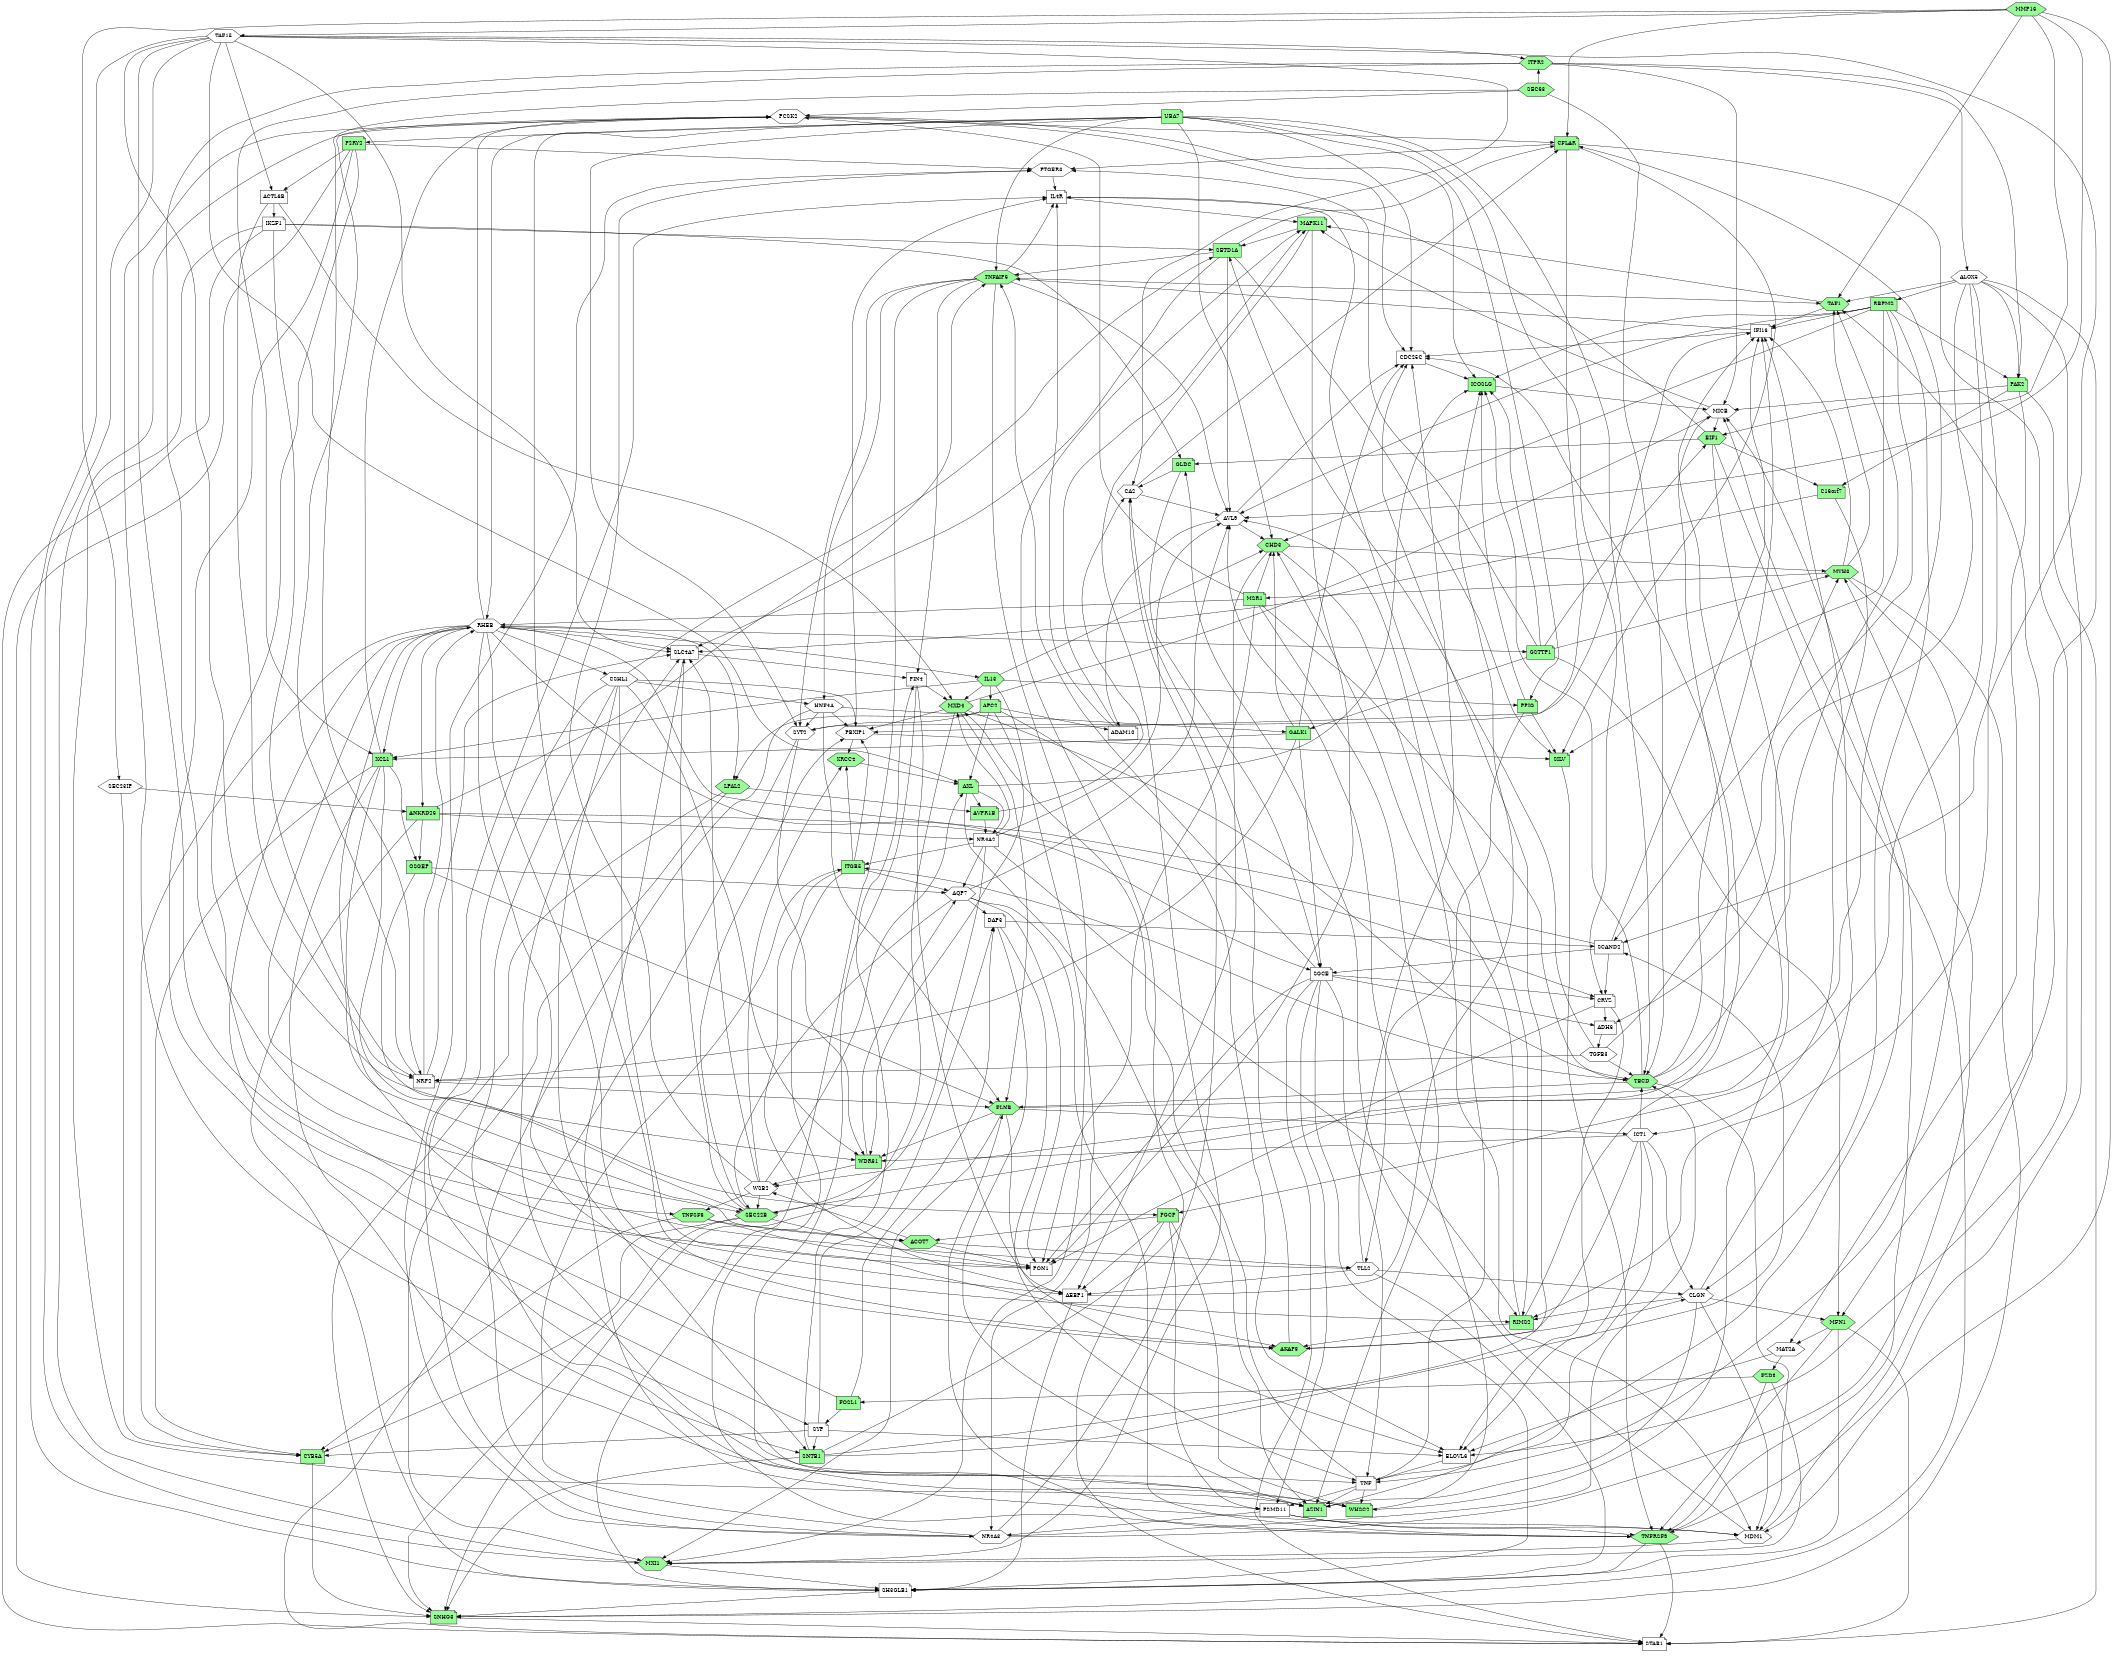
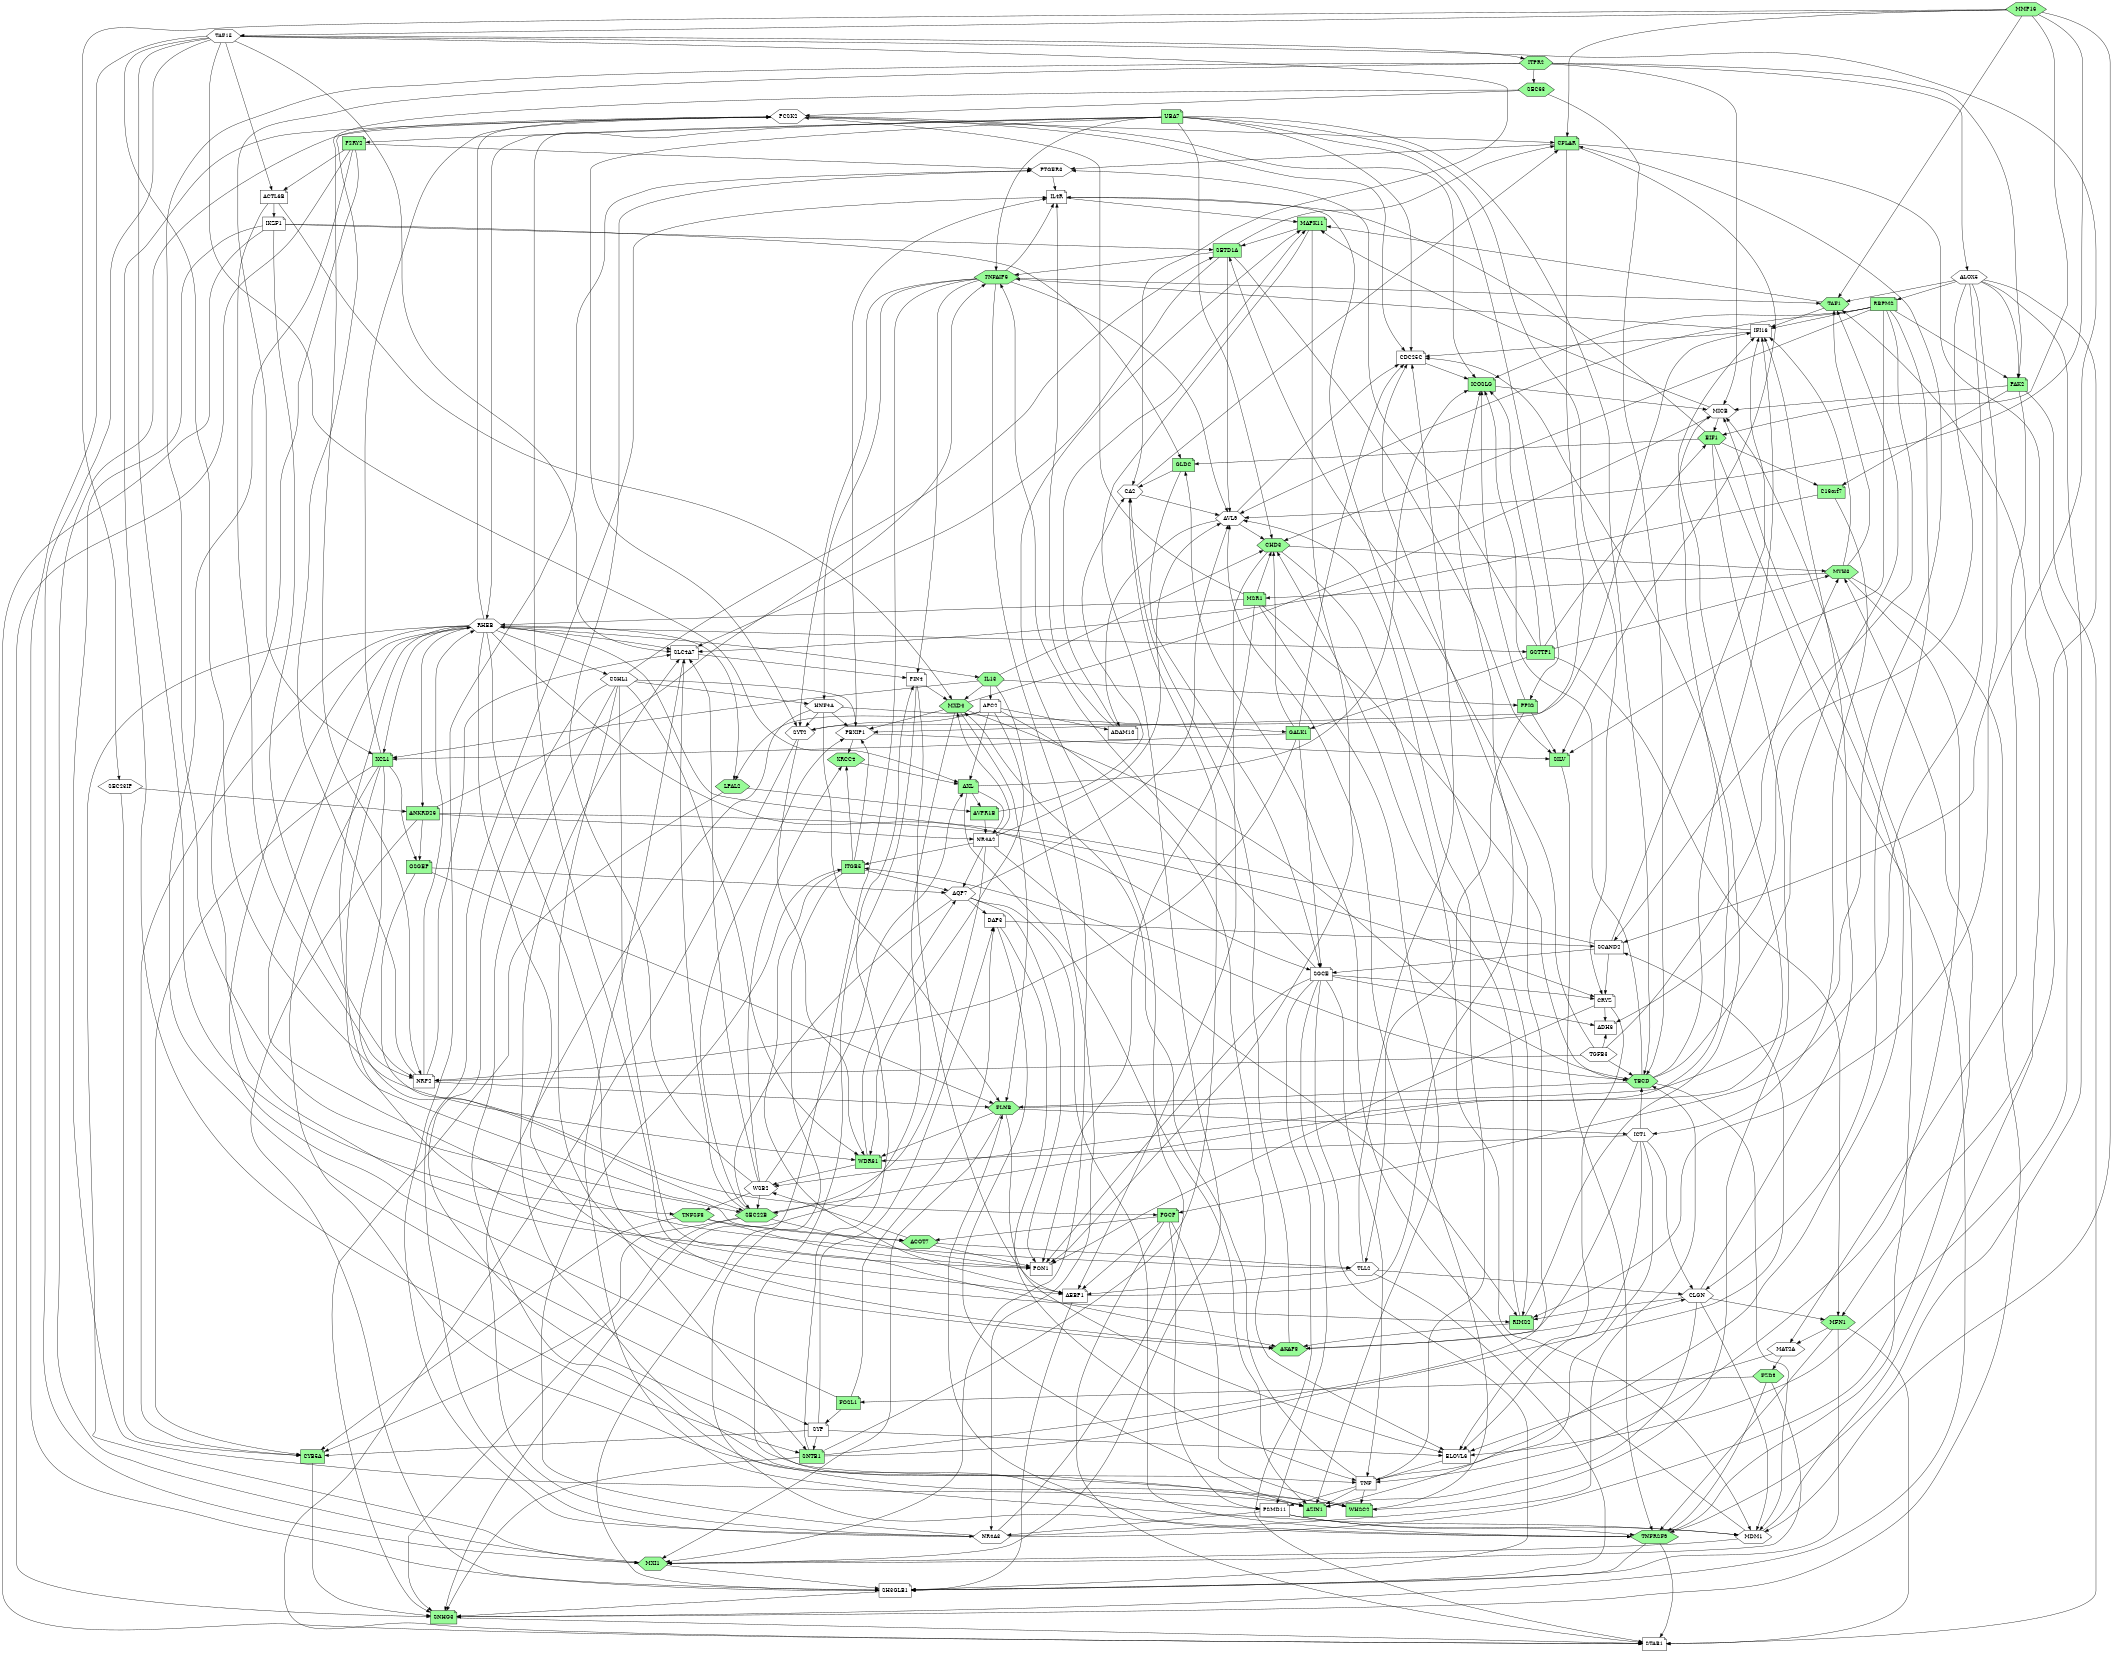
edge "SEC63" -> "ITPR2": reversed
node "APC2": fillcolor palegreen -> white
edge "ADH6" -> "TGFB3": reversed
edge "LPAL2" -> "MXI1": now "RHEB" -> "MXI1"
